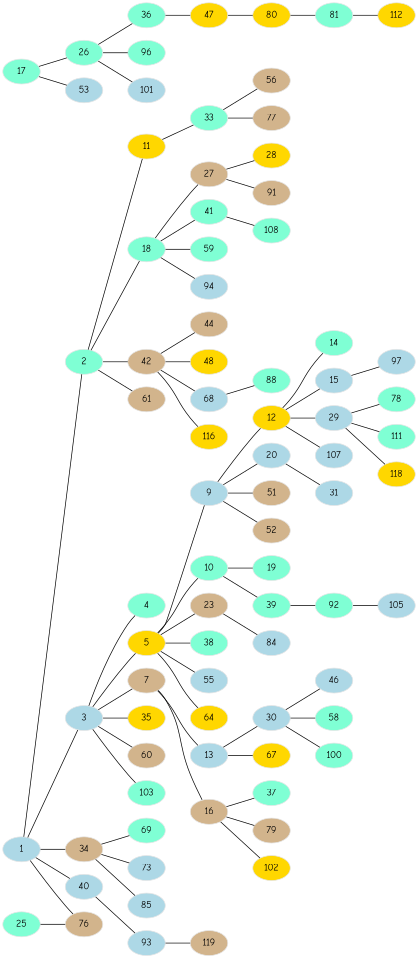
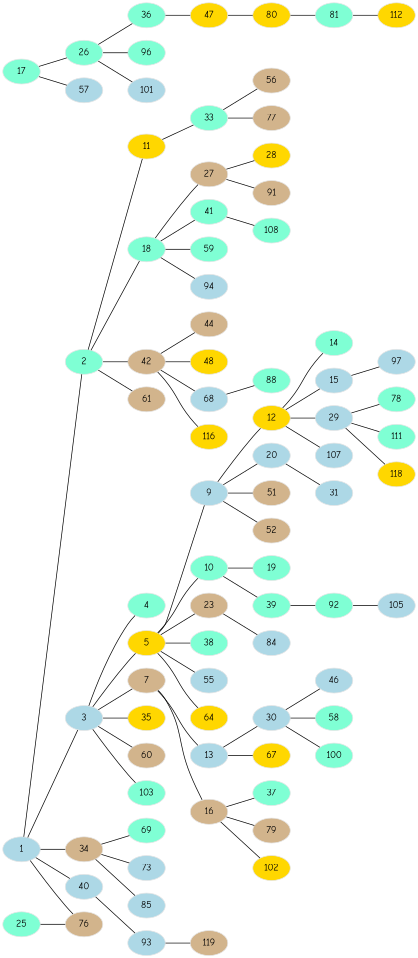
node "53": label "53" -> "57"
